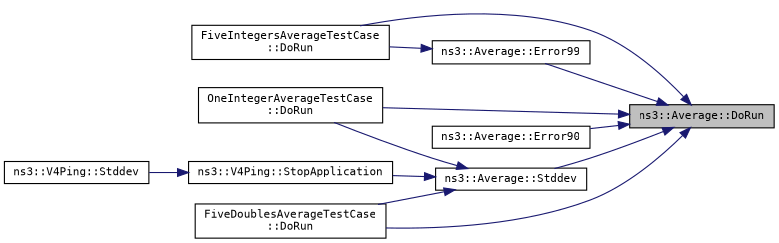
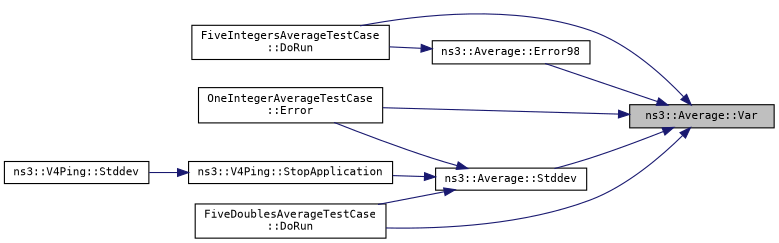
node "ns3::Average::Error99": label "ns3::Average::Error99" -> "ns3::Average::Error98"
node "OneIntegerAverageTestCase ::DoRun": label "OneIntegerAverageTestCase ::DoRun" -> "OneIntegerAverageTestCase ::Error"
node "ns3::Average::DoRun": label "ns3::Average::DoRun" -> "ns3::Average::Var"
node "ns3::Average::Error90": removed
